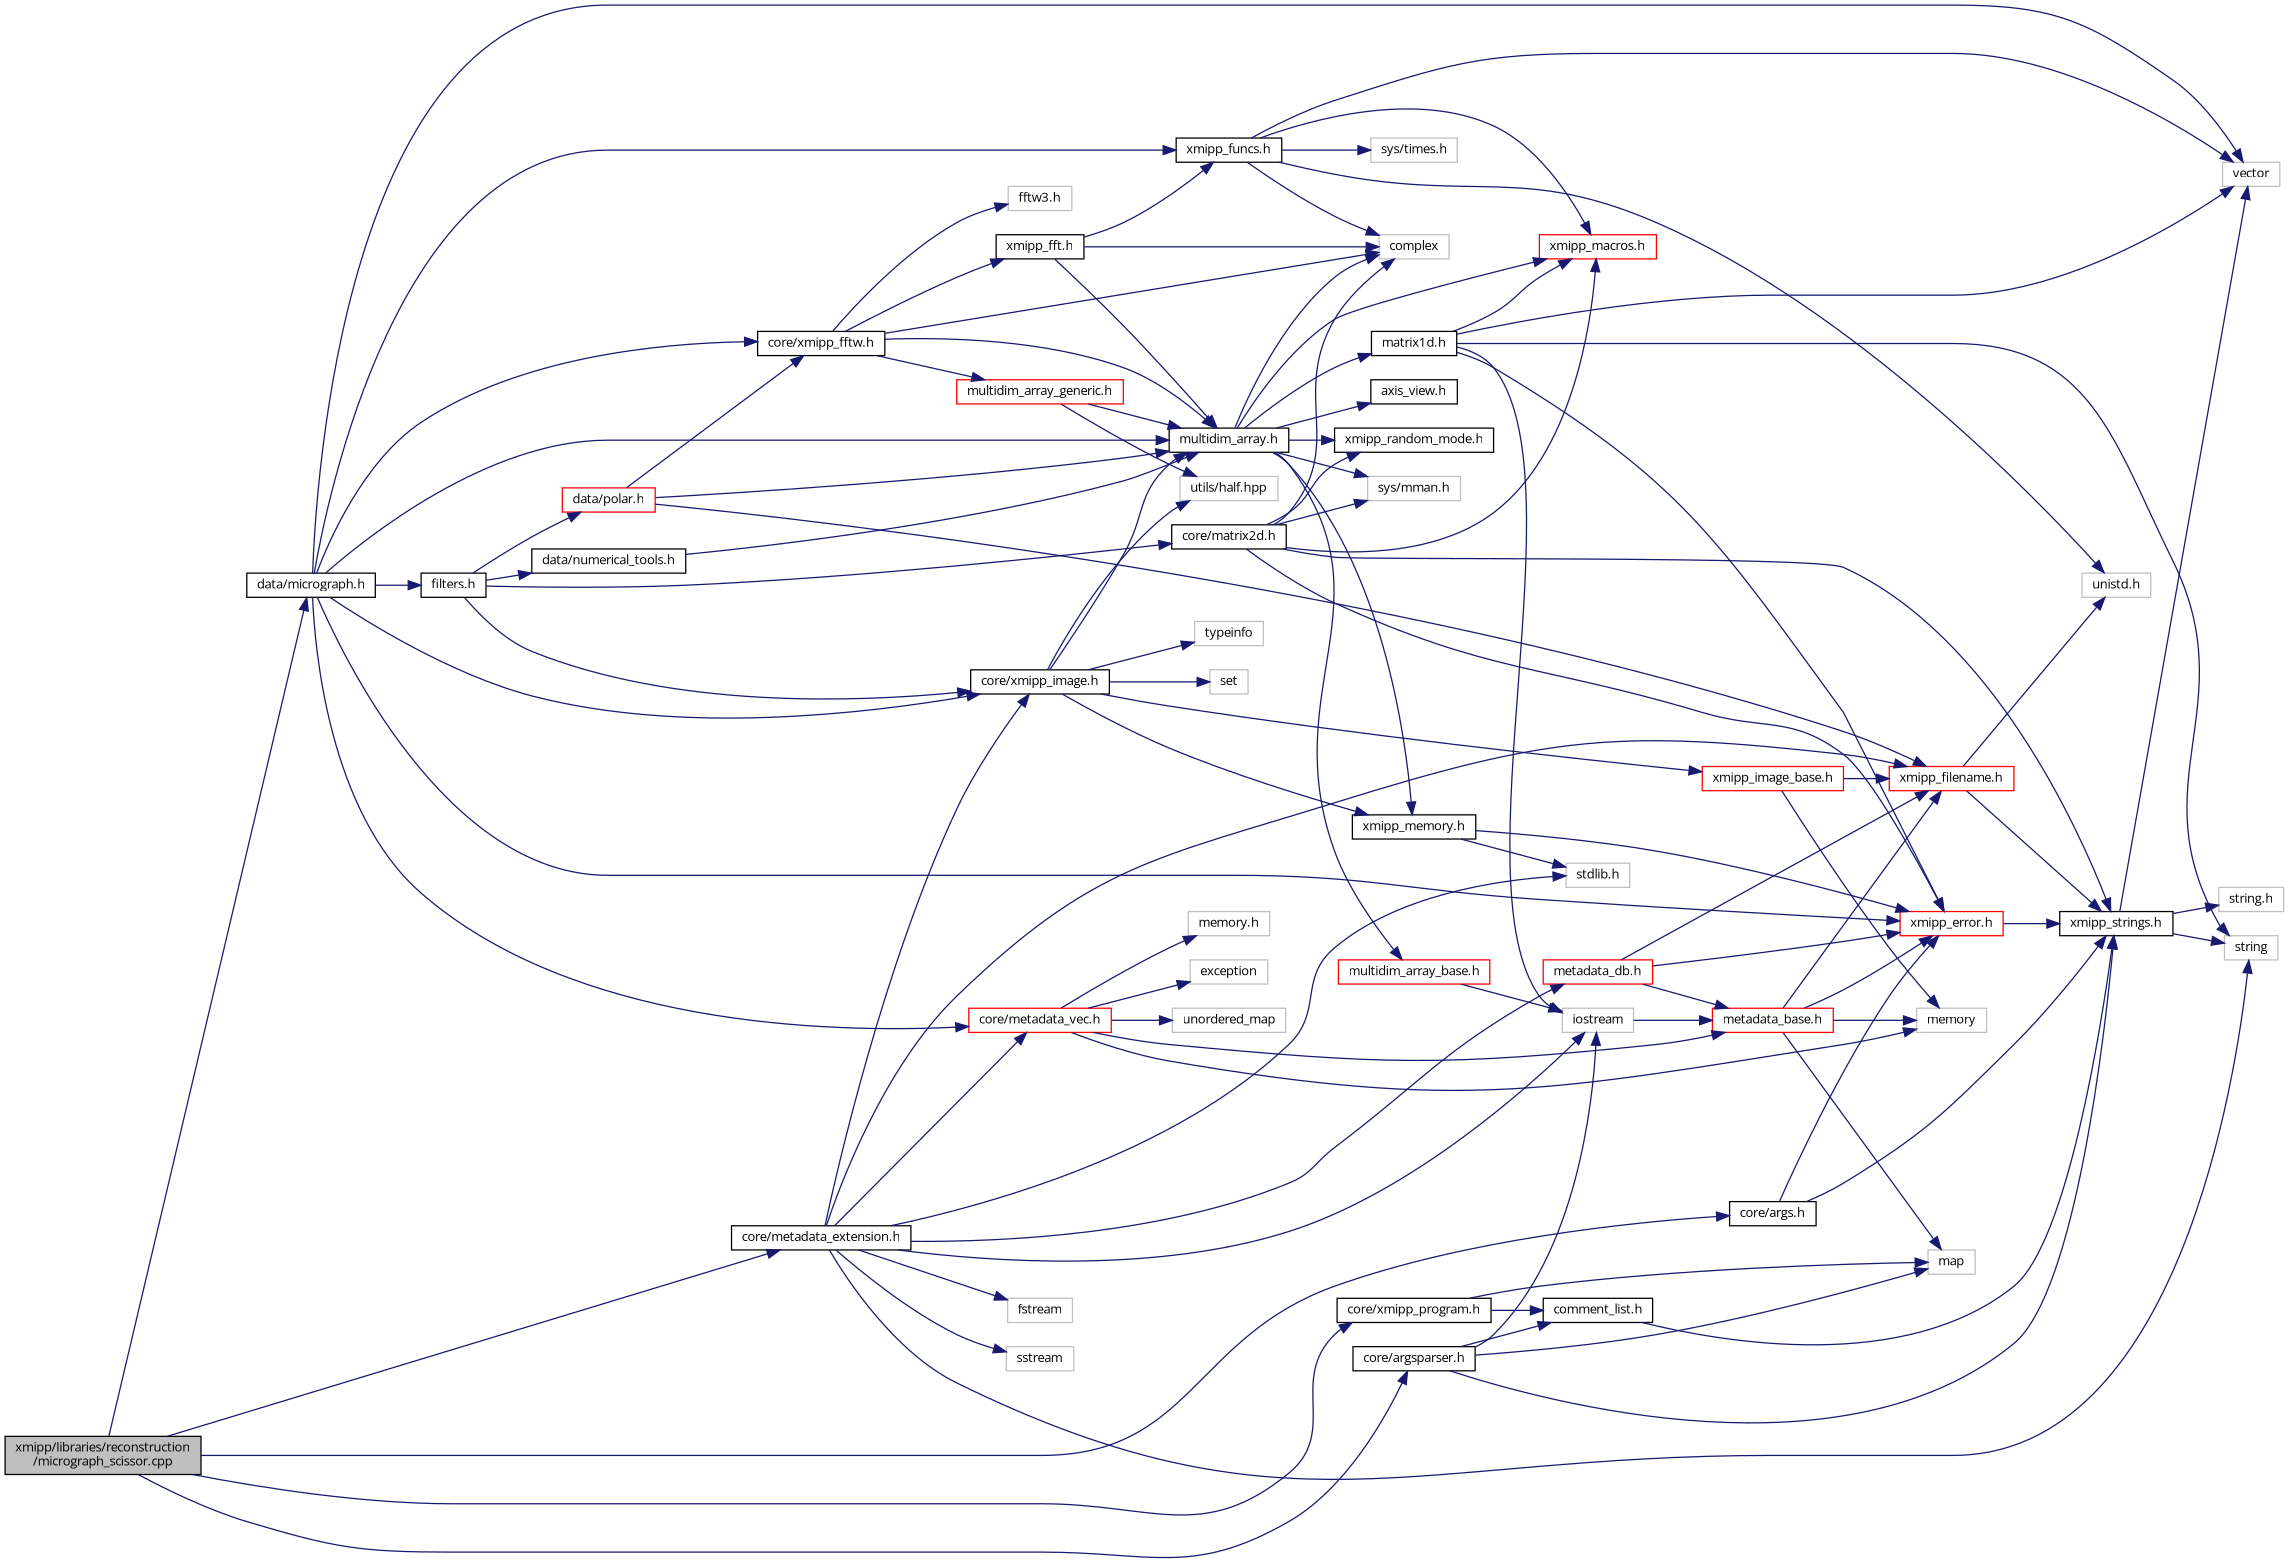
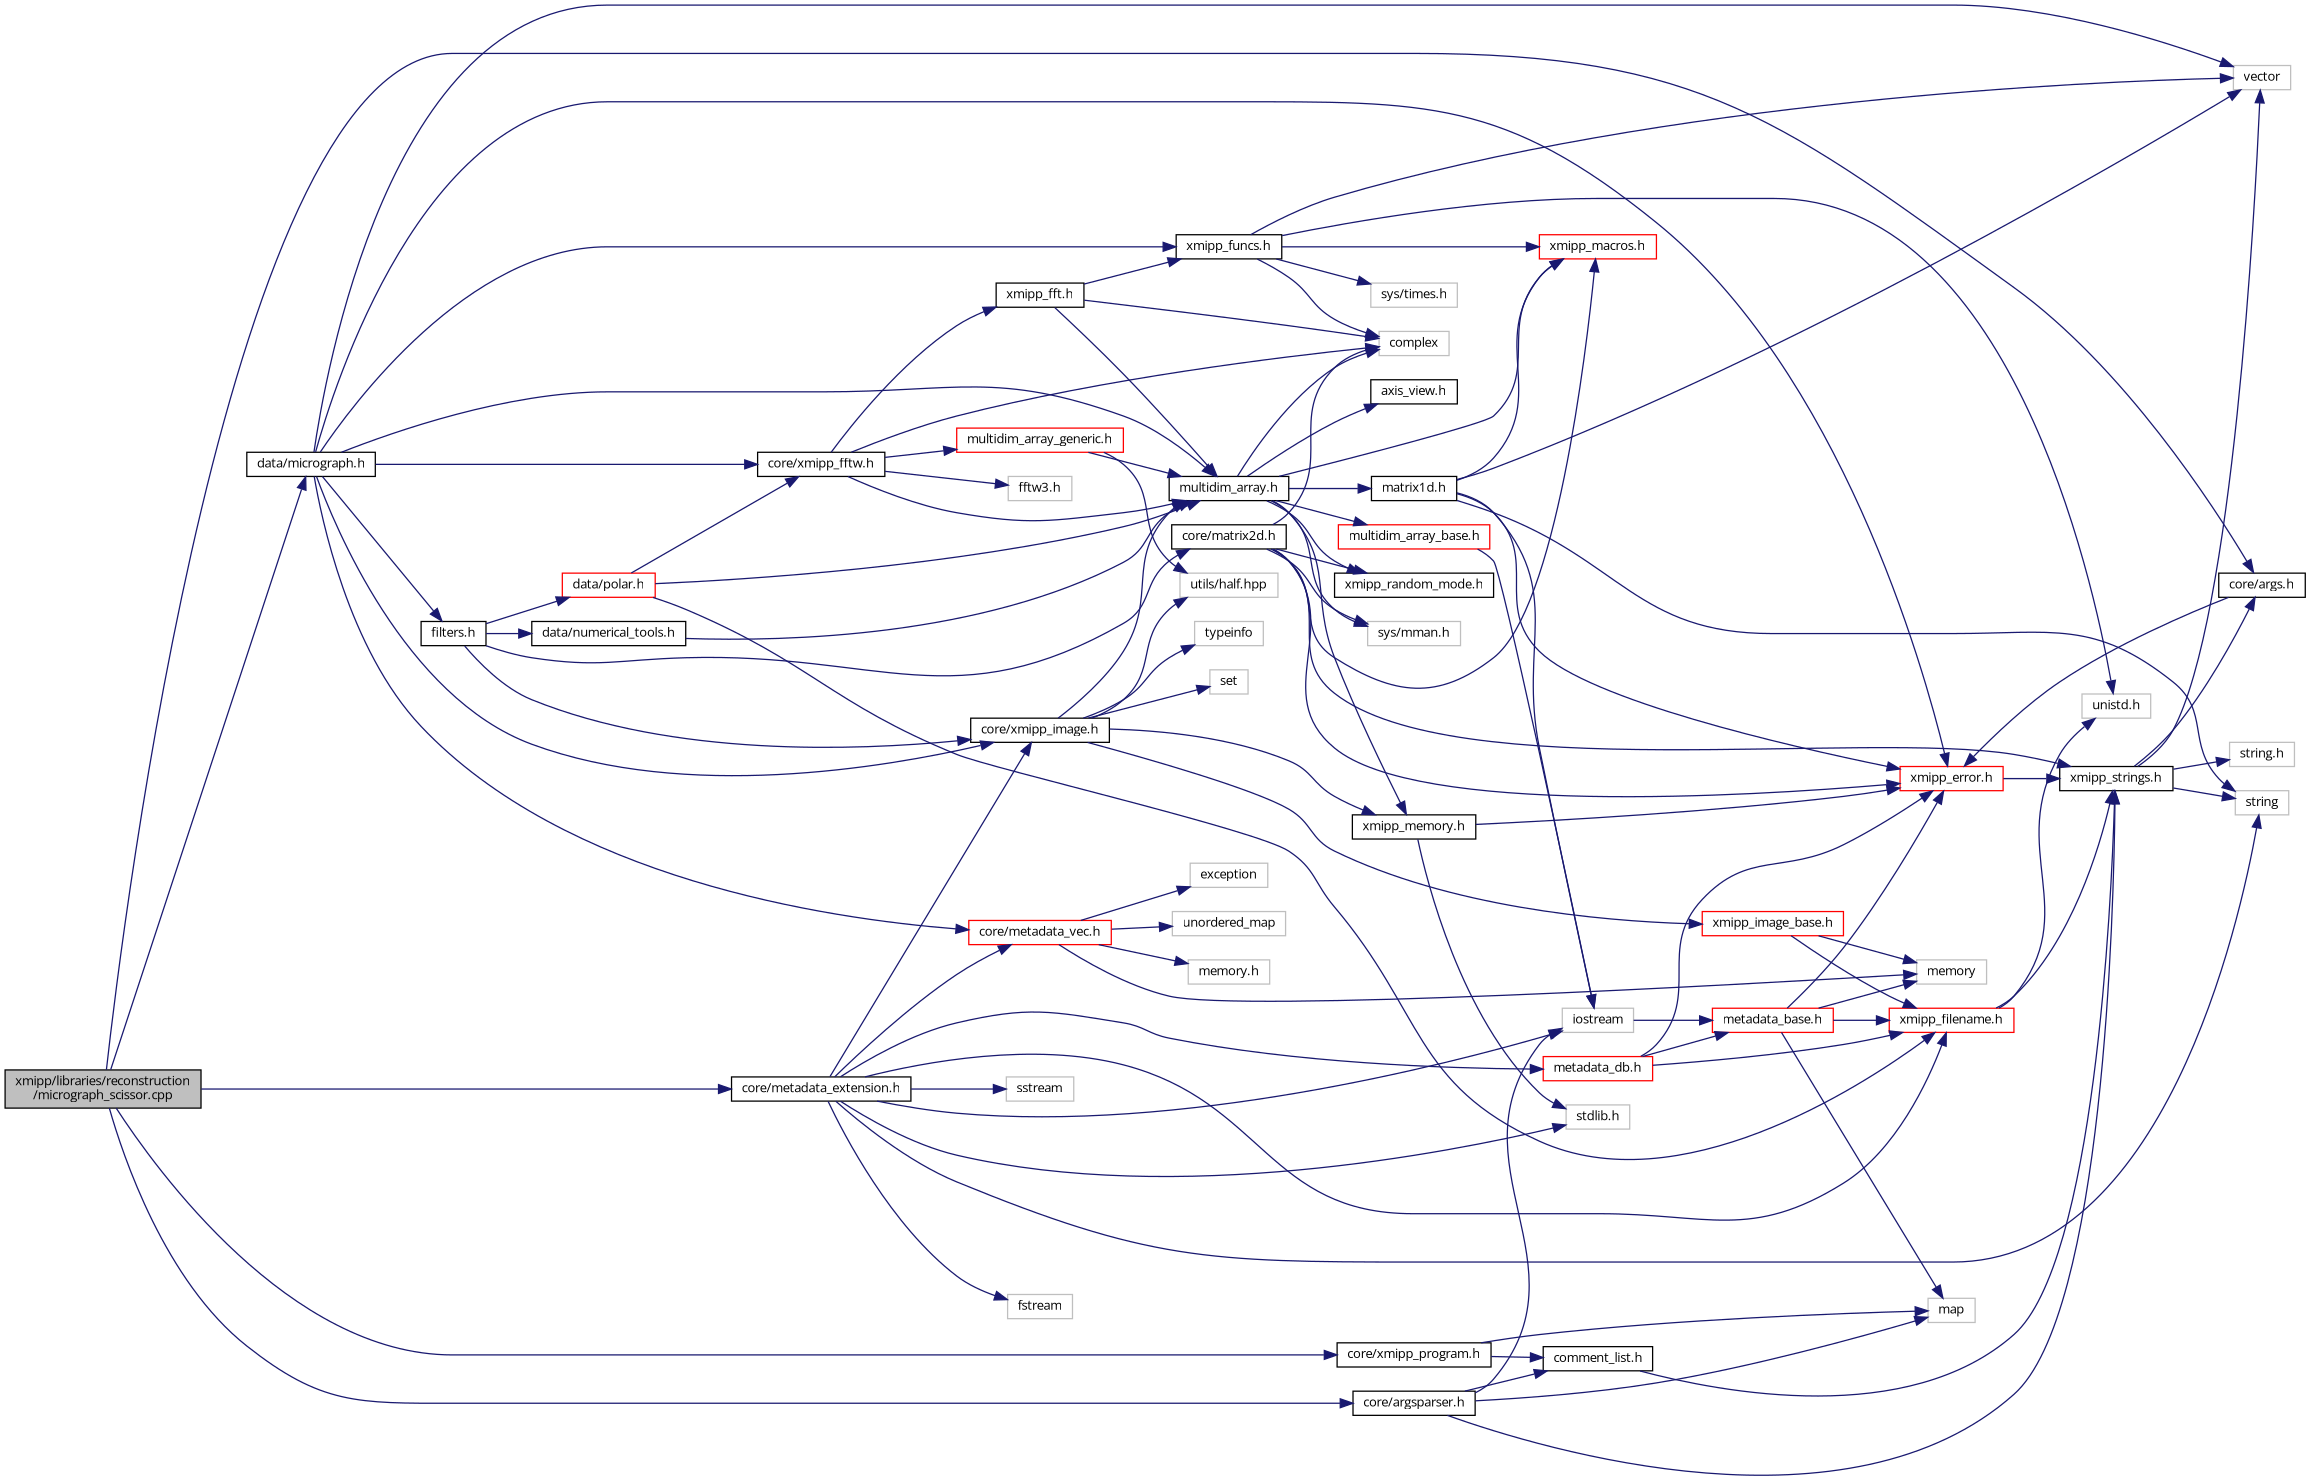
edge "core/metadata_vec.h" -> "metadata_base.h": removed
edge "core/args.h" -> "xmipp_strings.h": reversed
